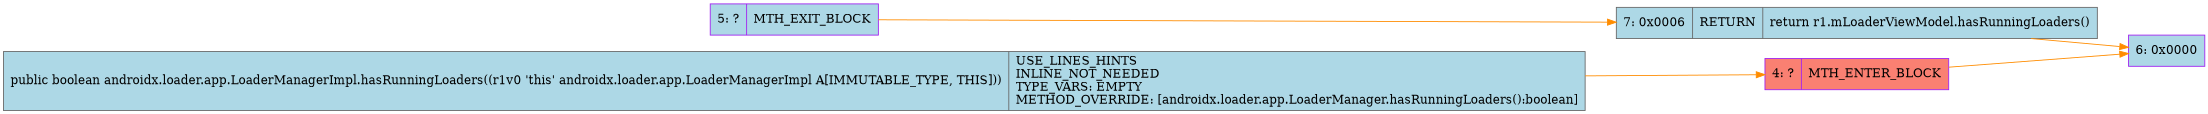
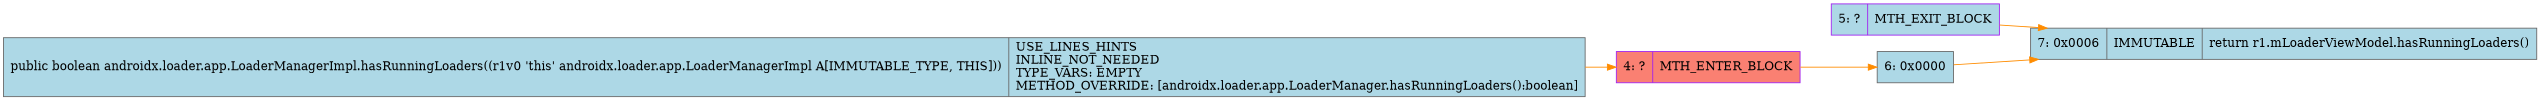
node "7: 0x0006": text "RETURN" -> "IMMUTABLE"
edge "7: 0x0006" -> "6: 0x0000": reversed
node "6: 0x0000": color purple -> gray40
